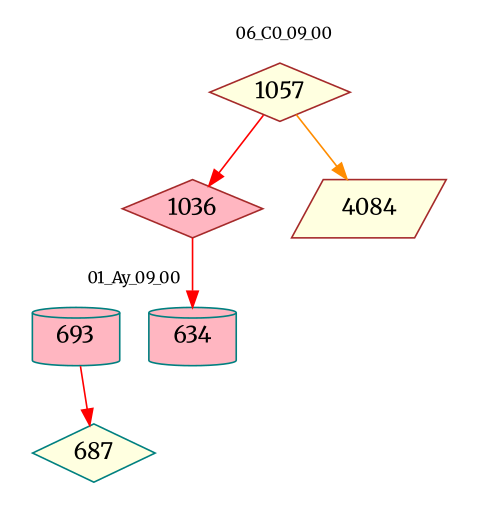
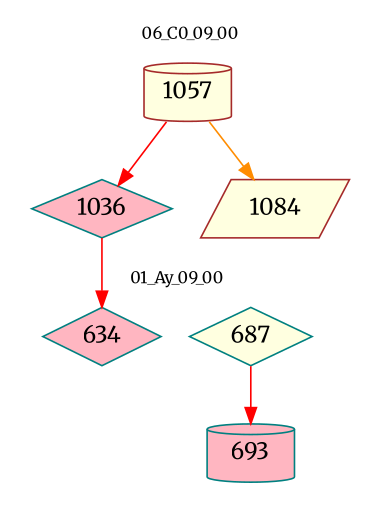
node "1057": shape diamond -> cylinder
node "1036": color brown -> teal
node "4084": label "4084" -> "1084"
node "634": shape cylinder -> diamond
edge "693" -> "687": reversed
